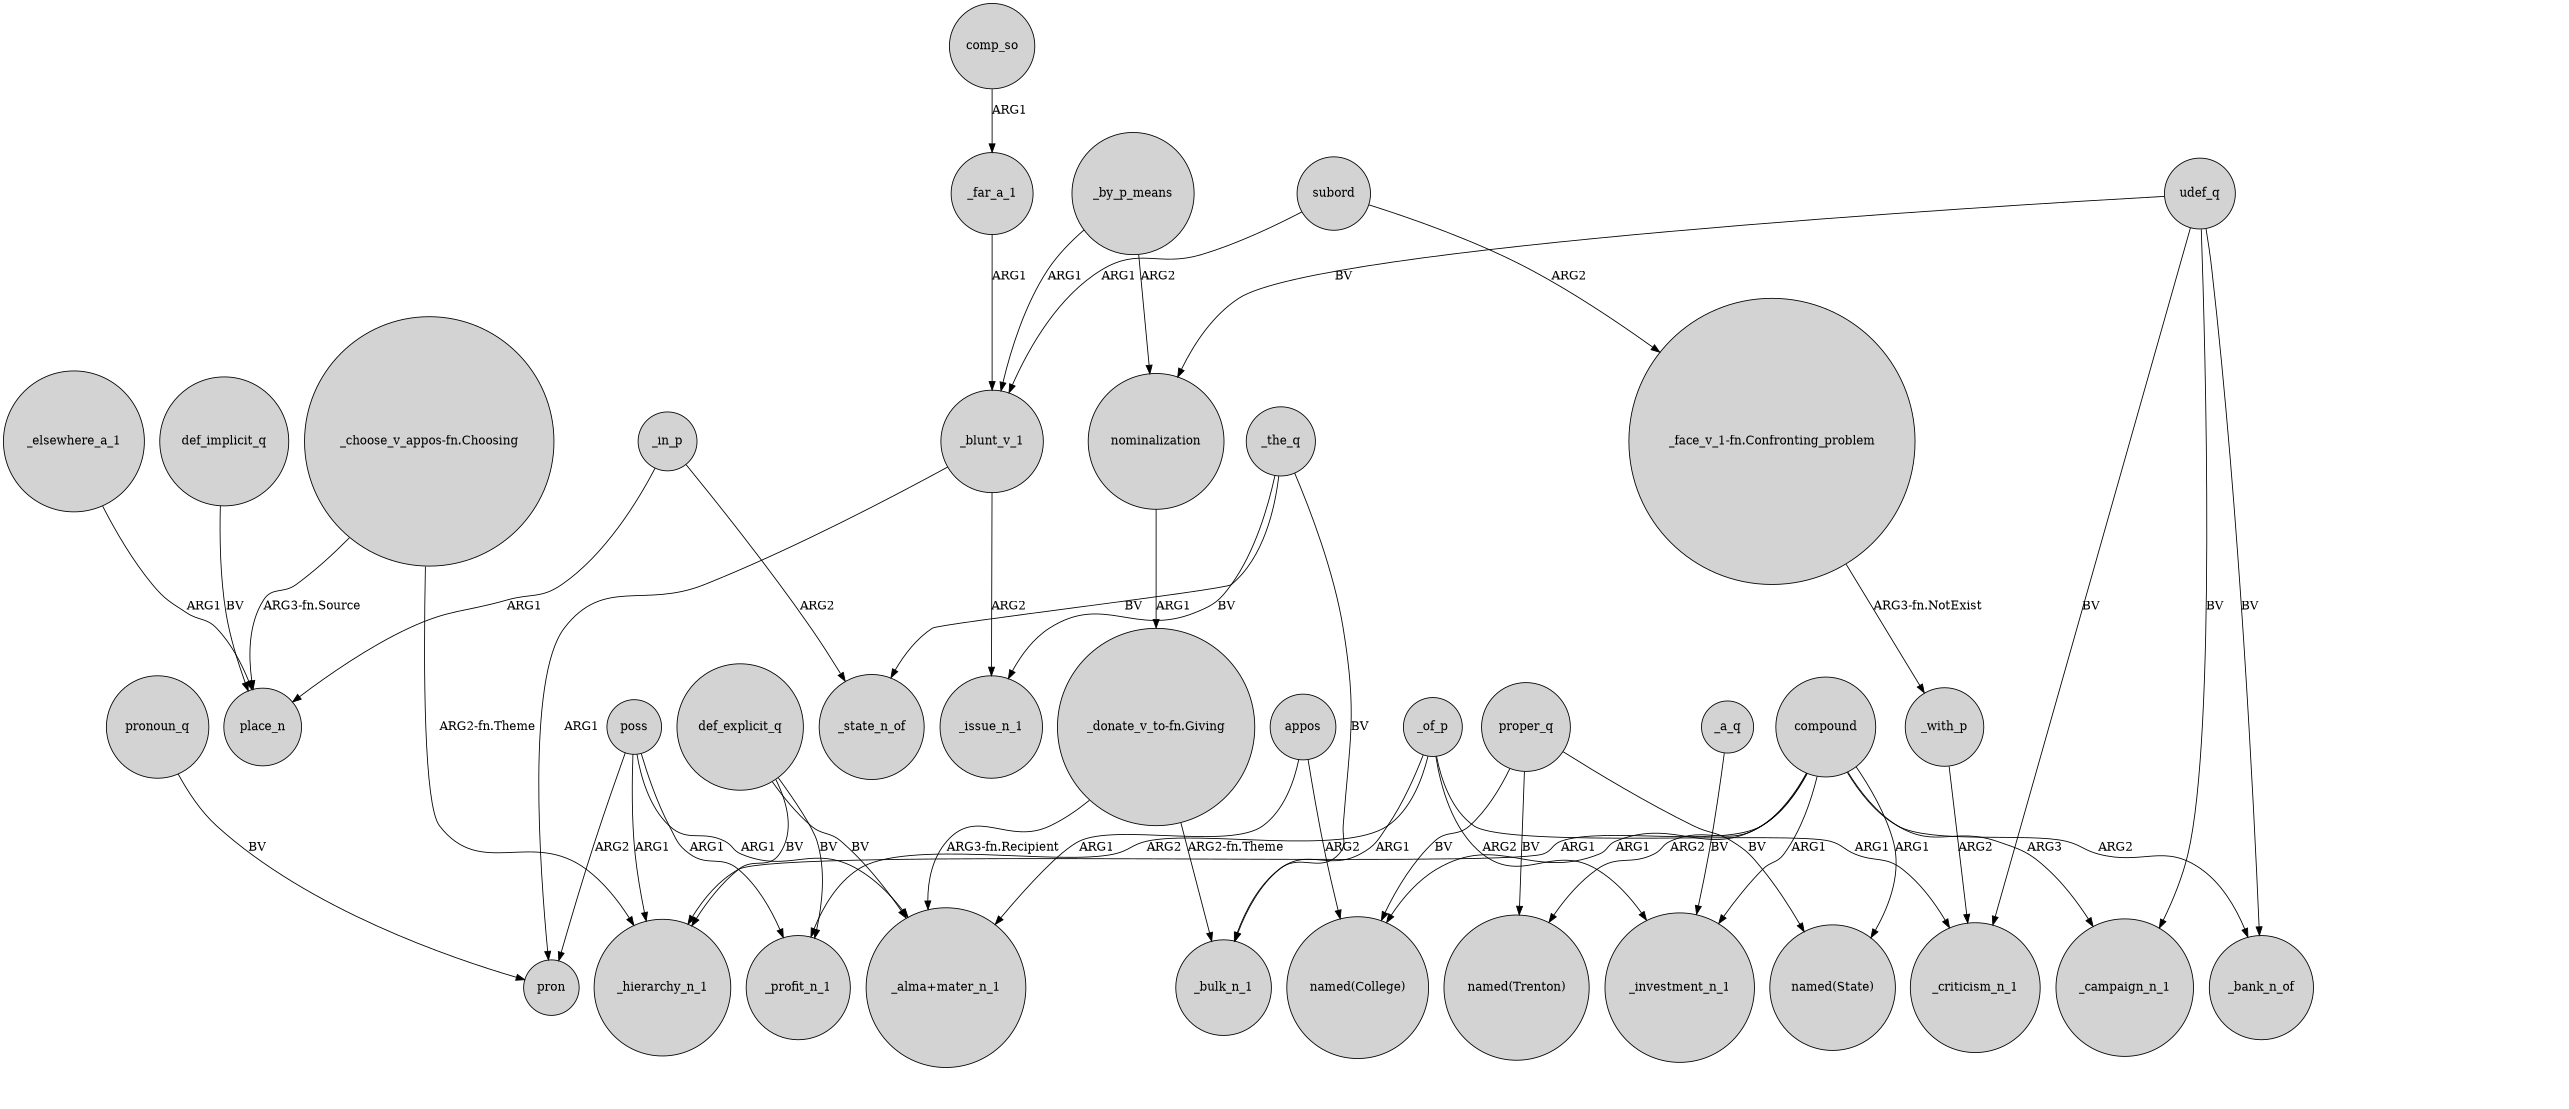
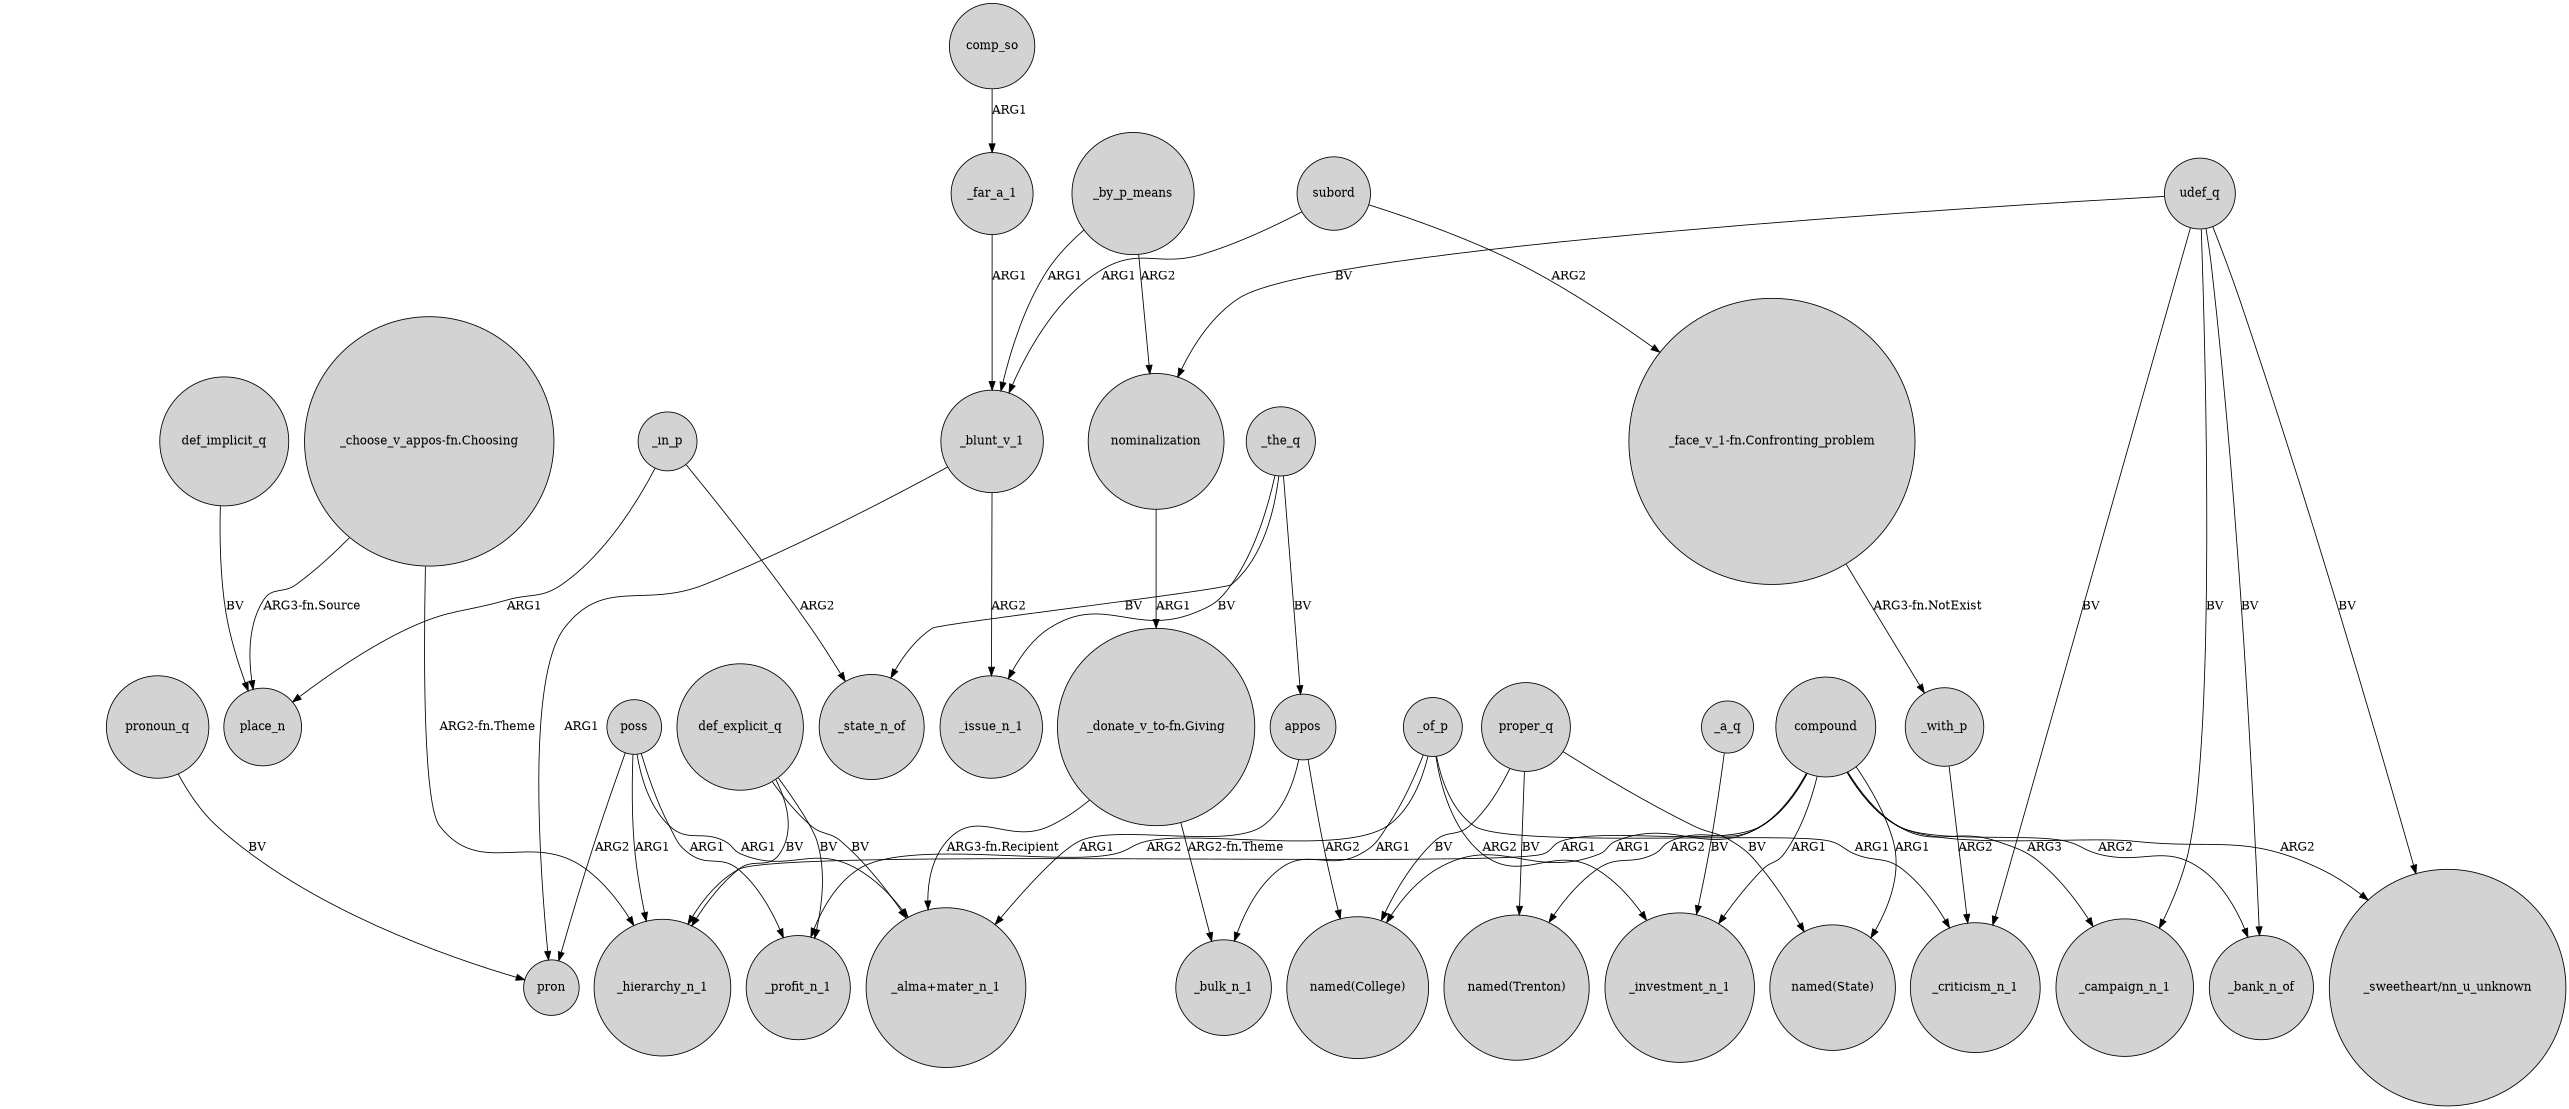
node "_elsewhere_a_1": removed
edge "_the_q" -> "_bulk_n_1": now "_the_q" -> "appos"
node "_sweetheart/nn_u_unknown": added
